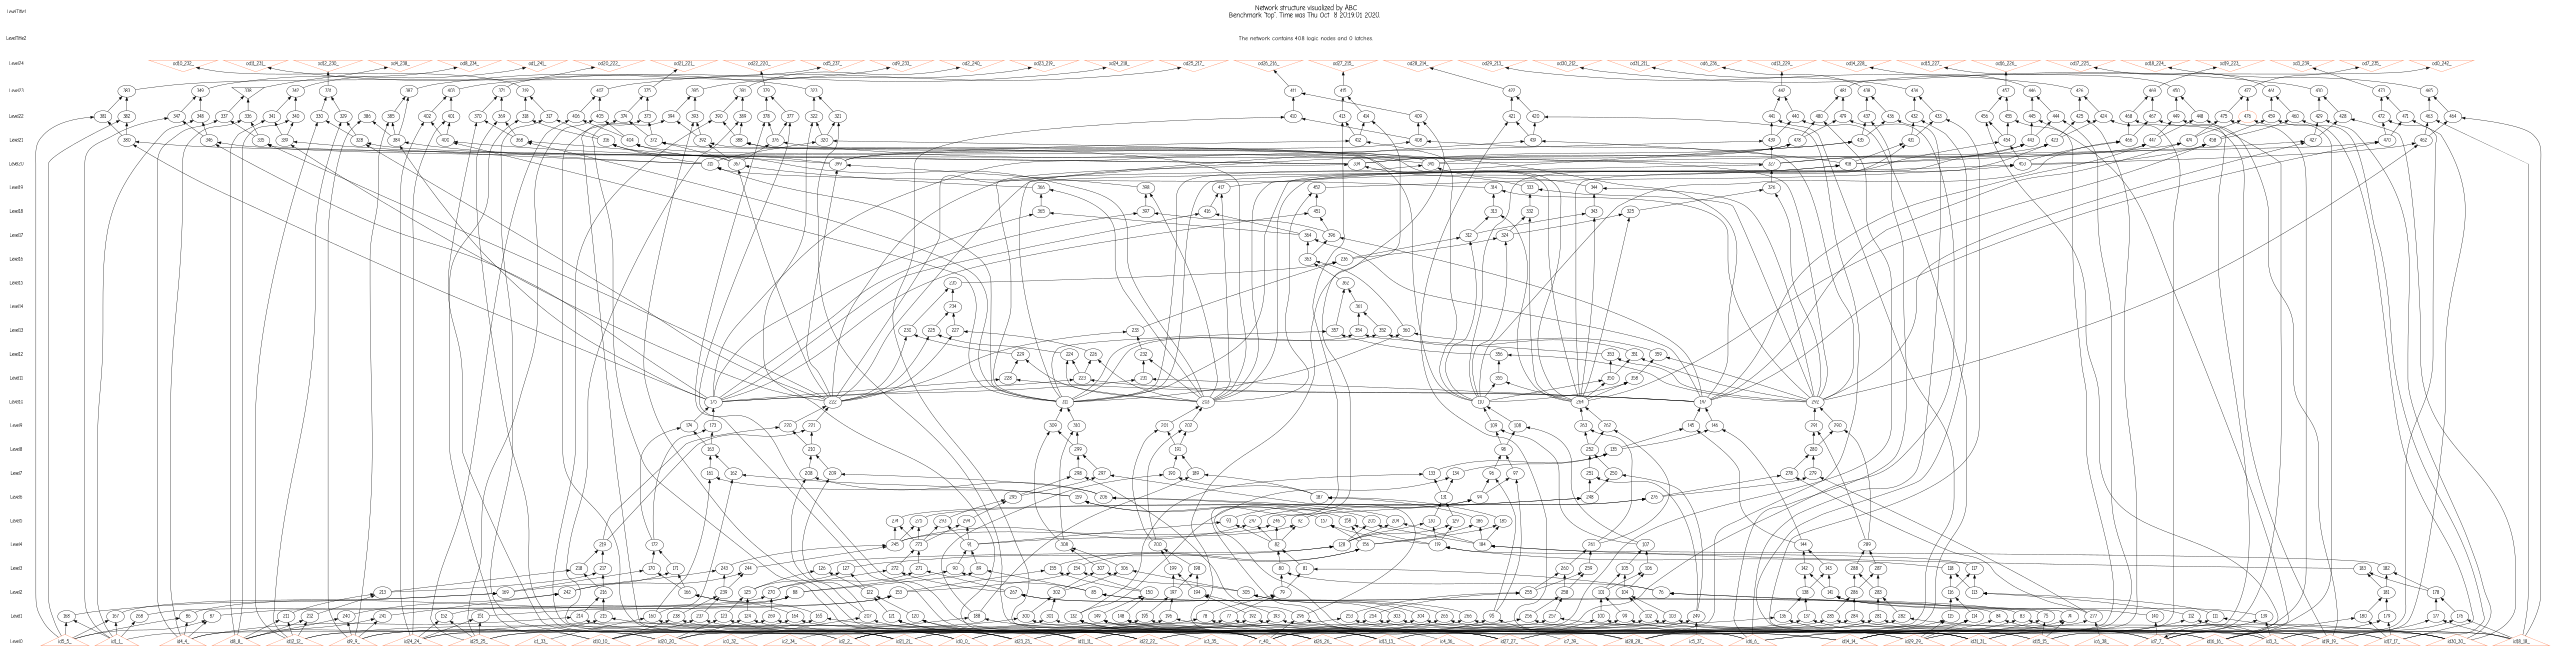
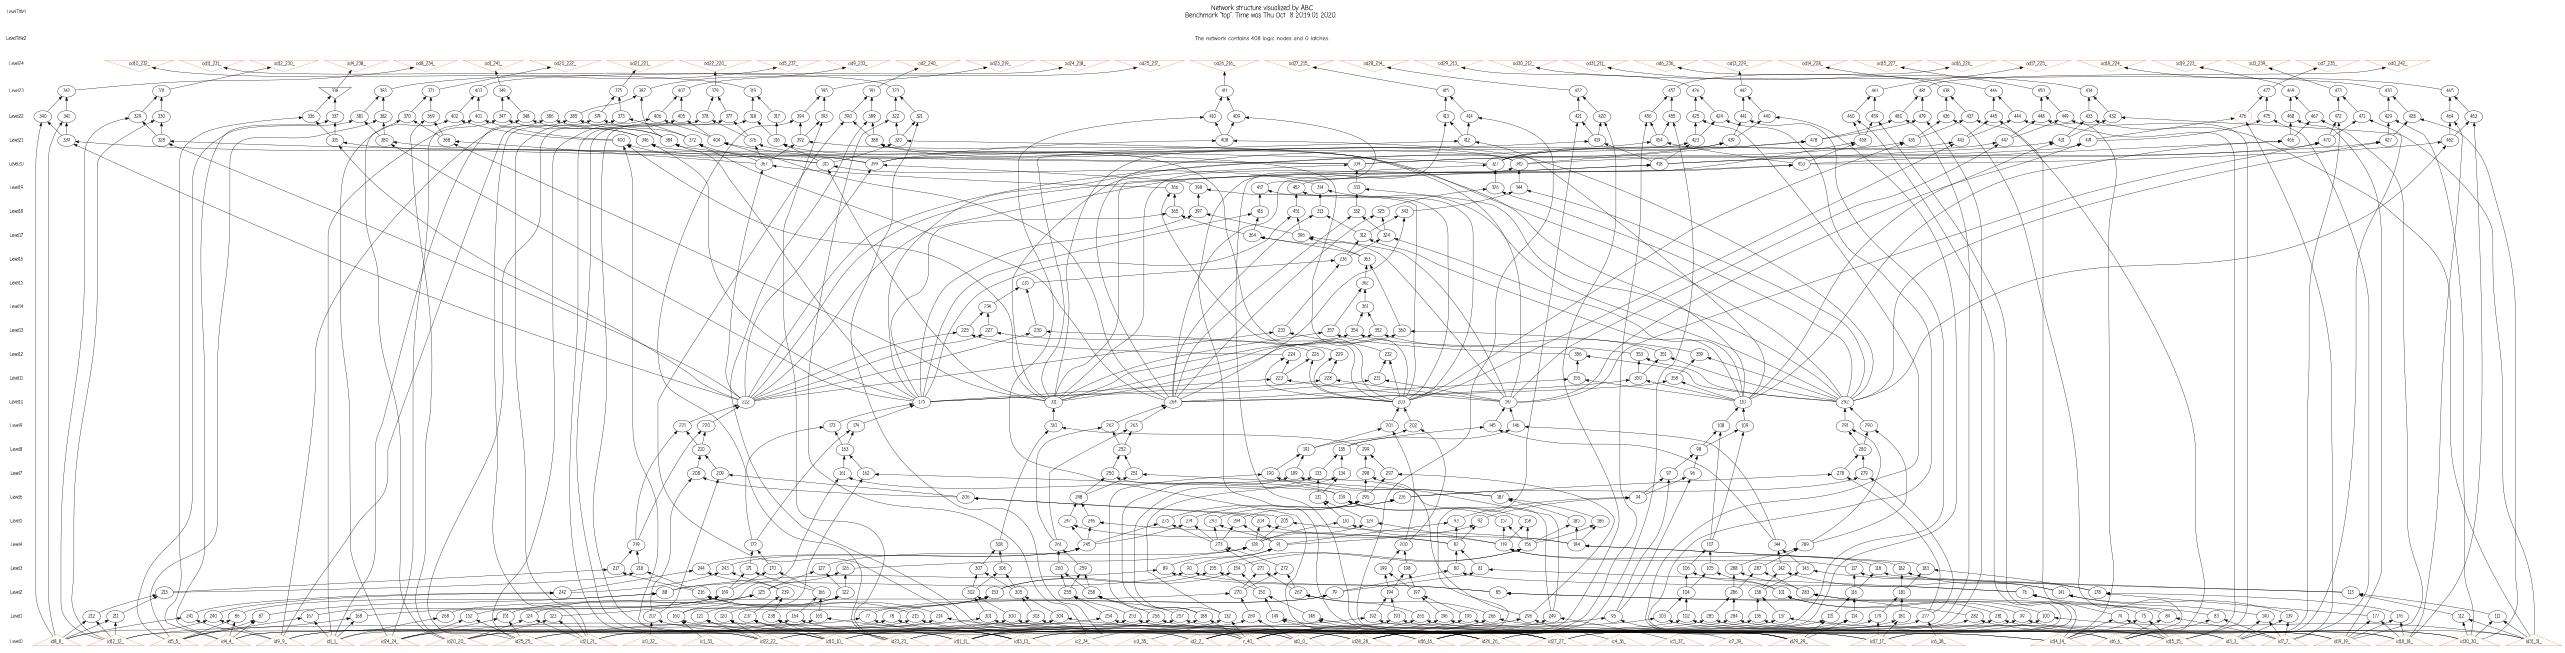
edge "id10_10_" -> "317": now "id10_10_" -> "400"
node "309": removed
edge "id3_3_" -> "id7_7_": now "id3_3_" -> "140"
